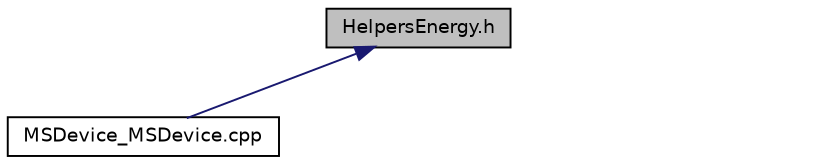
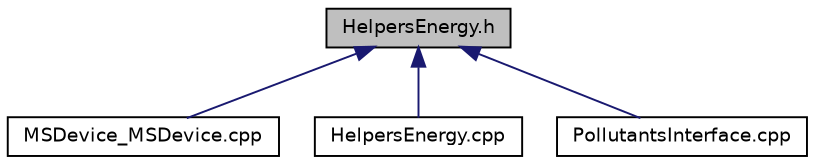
node "HelpersEnergy.cpp": added
node "PollutantsInterface.cpp": added
